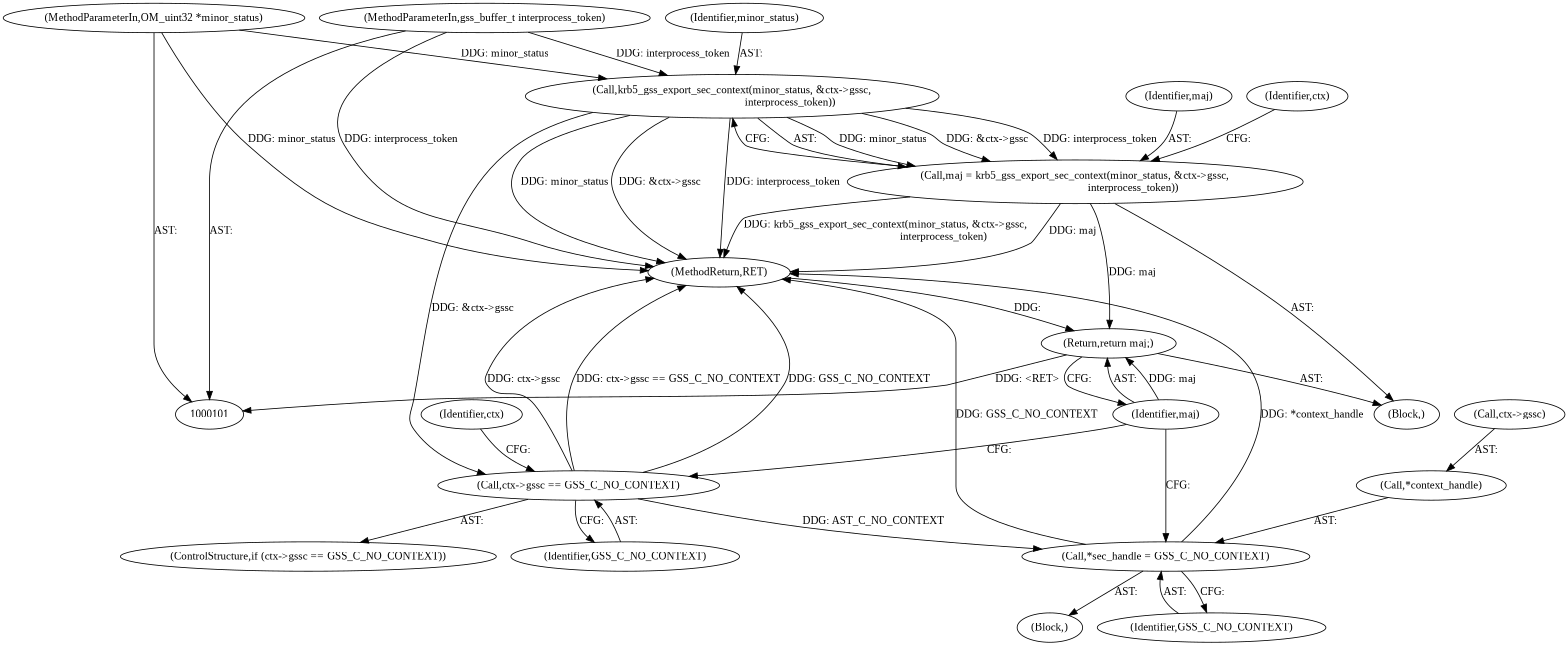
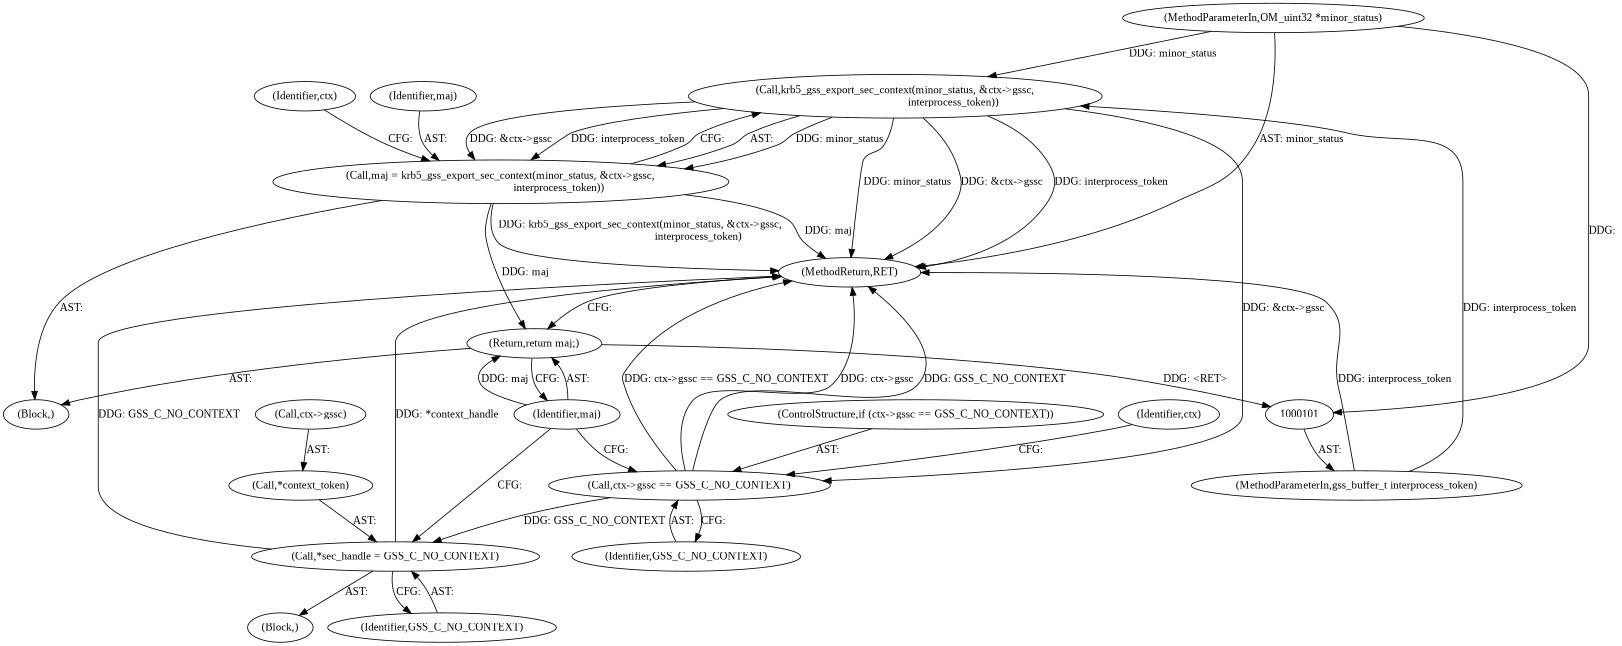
node "(Identifier,minor_status)": removed
edge "(MethodParameterIn,OM_uint32 *minor_status)" -> "(MethodReturn,RET)": label "DDG: minor_status" -> "AST: minor_status"
edge "(MethodParameterIn,gss_buffer_t interprocess_token)" -> "1000101": reversed
edge "(MethodParameterIn,OM_uint32 *minor_status)" -> "1000101": label "AST: " -> "DDG: "
edge "(MethodReturn,RET)" -> "(Return,return maj;)": label "DDG: " -> "CFG: "
node "(Call,*context_handle)": label "(Call,*context_handle)" -> "(Call,*context_token)"
edge "(Call,ctx->gssc == GSS_C_NO_CONTEXT)" -> "(ControlStructure,if (ctx->gssc == GSS_C_NO_CONTEXT))": reversed
edge "(Call,ctx->gssc == GSS_C_NO_CONTEXT)" -> "(Call,*sec_handle = GSS_C_NO_CONTEXT)": label "DDG: AST_C_NO_CONTEXT" -> "DDG: GSS_C_NO_CONTEXT"
